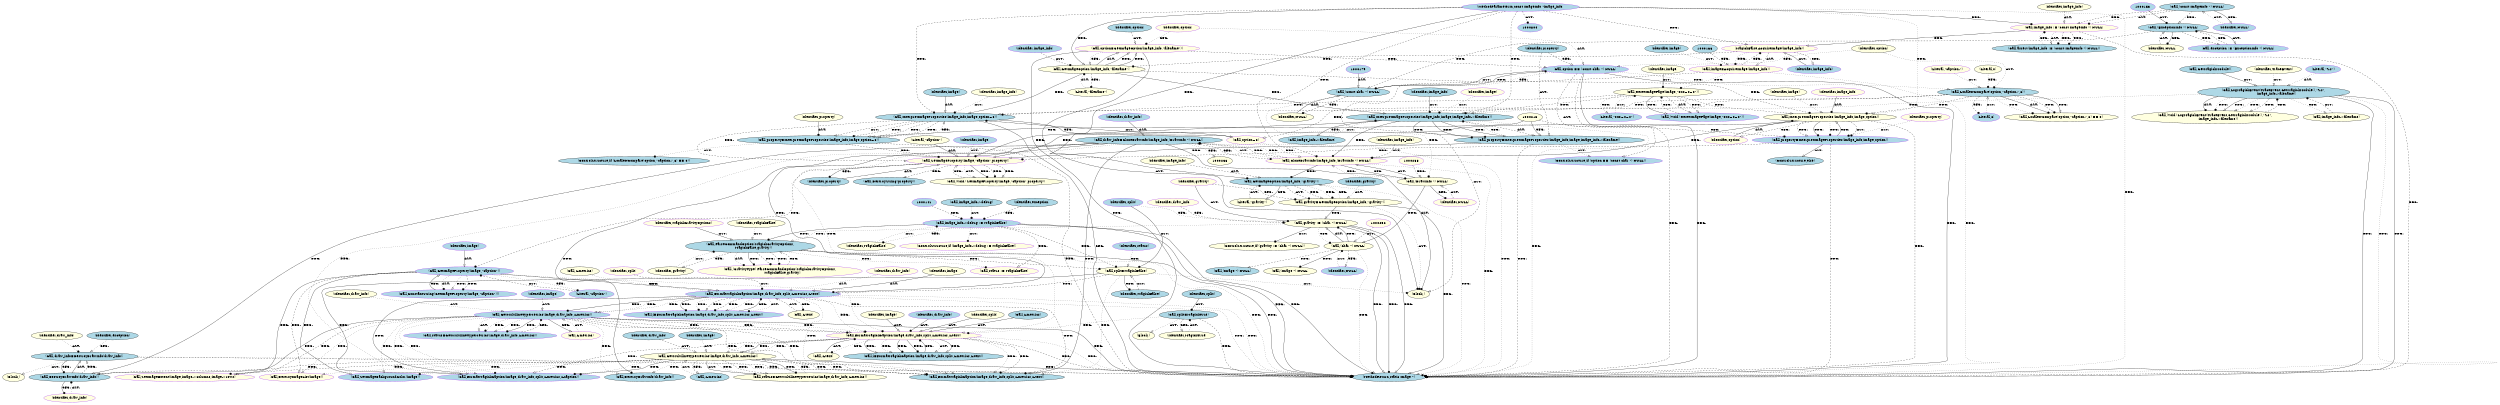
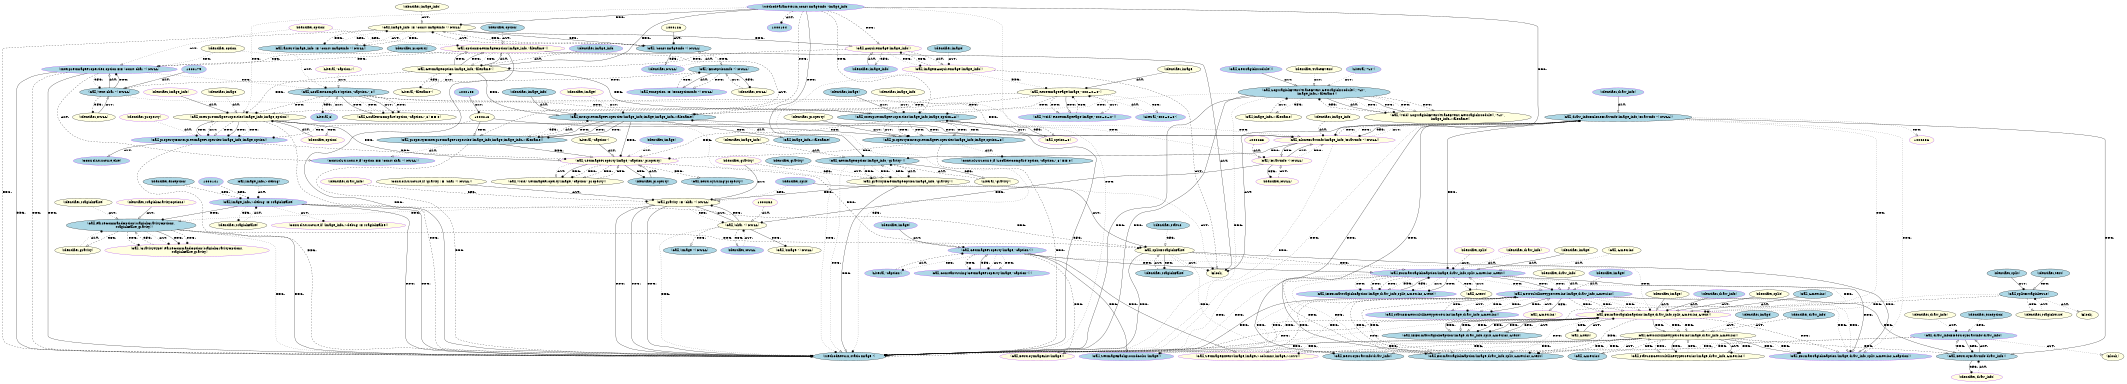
edge "1000153" -> "(Call,(ExceptionInfo *) NULL)": now "1000153" -> "1000213"
node "1000126": added
node "1000804": label "1000804" -> "1000104"
node "(Call,image_info != (const ImageInfo *) NULL)": color purple -> black
edge "(Call,image_info != (const ImageInfo *) NULL)" -> "(Call,(const ImageInfo *) NULL)": added, label "CFG:"
node "1000166": removed
node "(MagickFalse,AcquireImage(image_info))": label "(MagickFalse,AcquireImage(image_info))" -> "(Call,AcquireImage(image_info))"
edge "(MethodParameterIn,const ImageInfo *image_info)" -> "(Call,CloneDrawInfo(image_info,(DrawInfo *) NULL))": style dashed -> solid
node "(Call,option == (const char *) NULL)": label "(Call,option == (const char *) NULL)" -> "(InterpretImageProperties,option == (const char *) NULL)"
node "(Literal,0)": removed
node "(Call,GetMagickModule())": color black -> purple
node "(Call,(const char *) NULL)": label "(Call,(const char *) NULL)" -> "(Call,(text char *) NULL)"
edge "(Call,option+8)" -> "(Call,CloneDrawInfo(image_info,(DrawInfo *) NULL))": now "(Call,InterpretImageProperties(image_info,image,option+8))" -> "(Call,CloneDrawInfo(image_info,(DrawInfo *) NULL))"
edge "(Call,draw_info=CloneDrawInfo(image_info,(DrawInfo *) NULL))" -> "(Call,CloneDrawInfo(image_info,(DrawInfo *) NULL))": style dashed -> solid
node "1000236": color black -> purple
node "(ControlStructure,else)": color black -> purple
edge "1000233" -> "(Call,(DrawInfo *) NULL)": label "DDG: " -> "AST: "
edge "(Call,CloneDrawInfo(image_info,(DrawInfo *) NULL))" -> "(Call,(DrawInfo *) NULL)": arrowhead dot -> onormal
node "(Call,(DrawInfo *) NULL)": color black -> purple
edge "(Call,(DrawInfo *) NULL)" -> "(Call,(char *) NULL)": arrowhead onormal -> dot
edge "(Call,image=AcquireImage(image_info))" -> "(MethodReturn,static Image *)": label "DDG: " -> "CFG: "
edge "(Call,gravity != (char *) NULL)" -> "(ControlStructure,if (gravity != (char *) NULL))": reversed
node "(Identifier,status)": color purple -> black
node "(Call,status != MagickFalse)": removed
node "(Identifier,text)": added
edge "(Call,split=MagickFalse)" -> "(MethodReturn,static Image *)": added, label "DDG:"
node "(Call,draw_info=DestroyDrawInfo(draw_info))": color black -> purple
